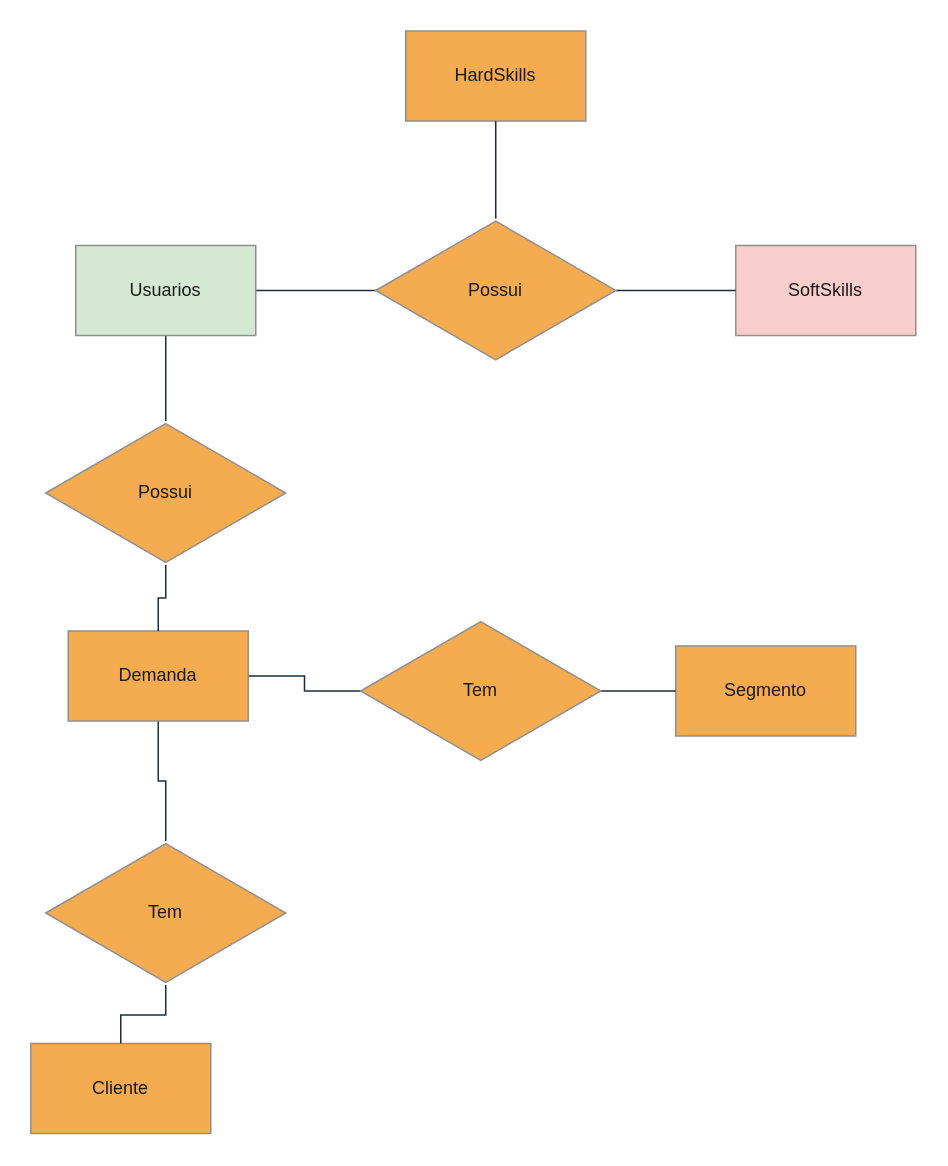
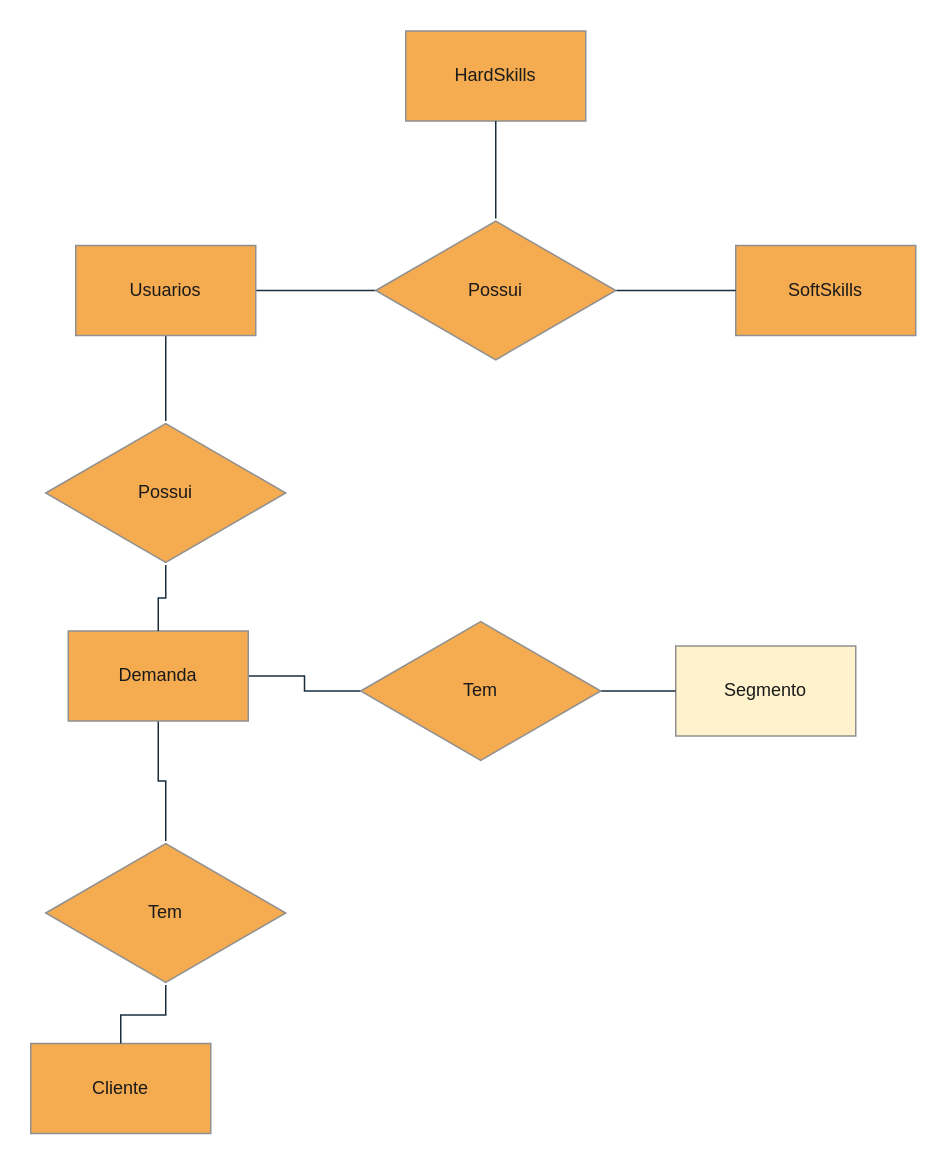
node "Usuarios": fillcolor #d5e8d4 -> #f5ab50
node "SoftSkills": fillcolor #f8cecc -> #f5ab50
node "Segmento": fillcolor #f5ab50 -> #fff2cc
